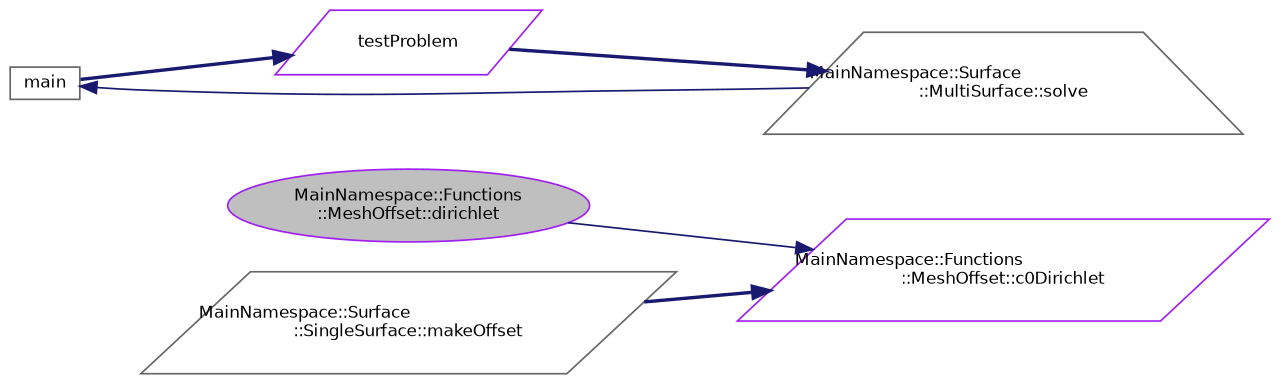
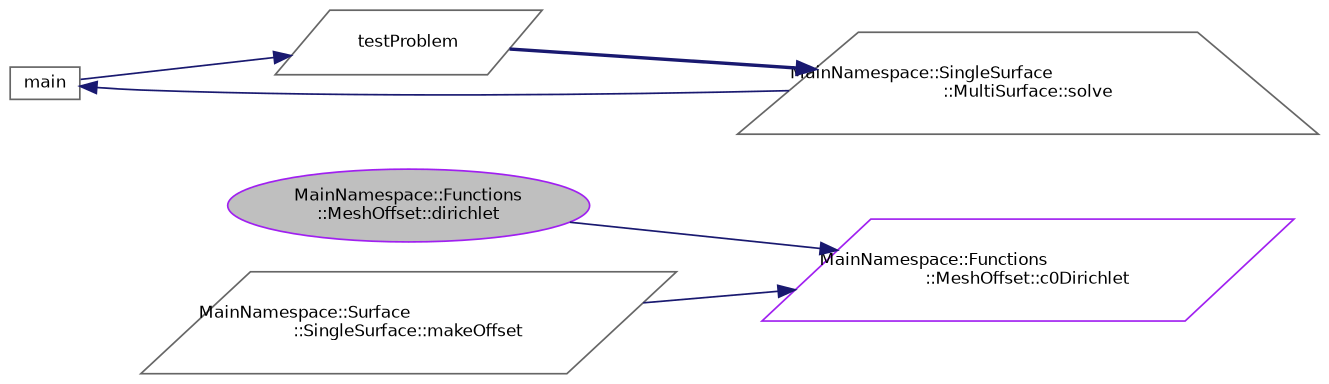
node "testProblem": color purple -> gray40
edge "main" -> "testProblem": style bold -> solid
node "MainNamespace::Surface ::MultiSurface::solve": label "MainNamespace::Surface ::MultiSurface::solve" -> "MainNamespace::SingleSurface ::MultiSurface::solve"
edge "MainNamespace::Surface ::SingleSurface::makeOffset" -> "MainNamespace::Functions ::MeshOffset::c0Dirichlet": style bold -> solid
